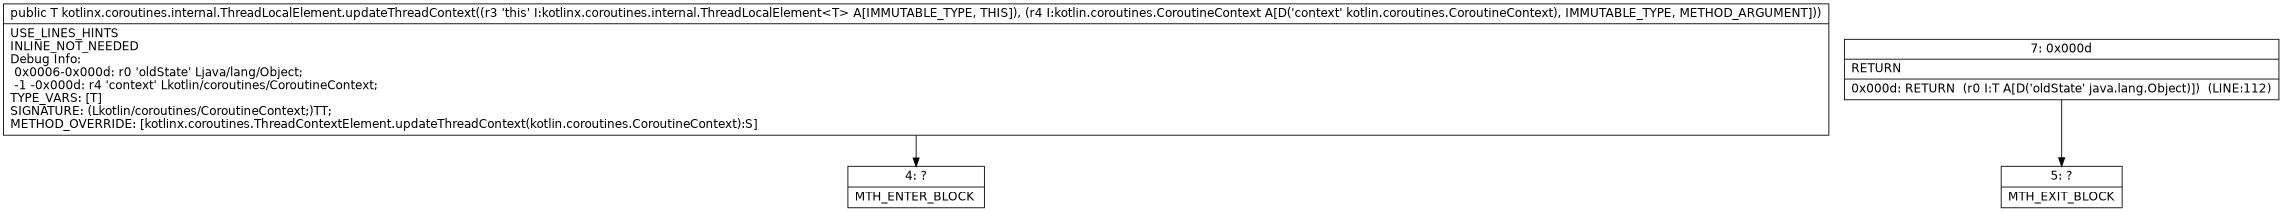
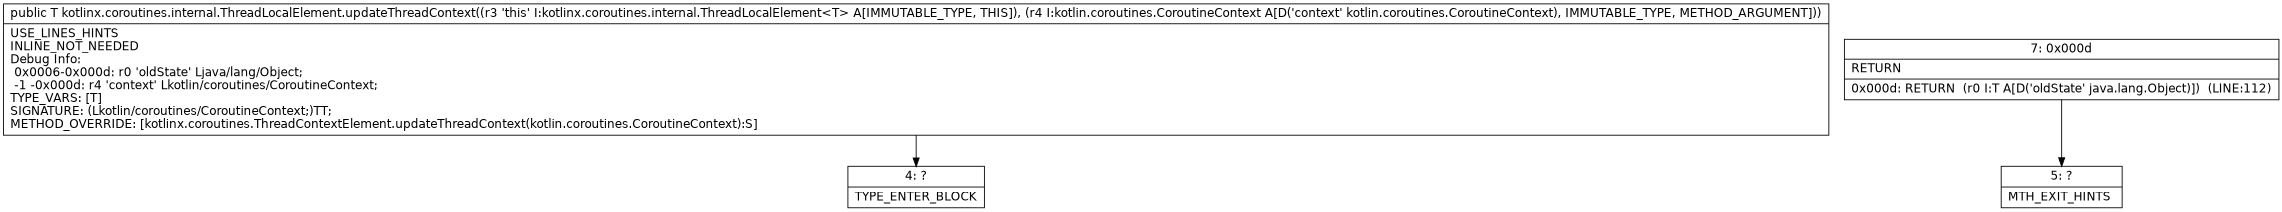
node "4: ?": text "MTH_ENTER_BLOCK" -> "TYPE_ENTER_BLOCK"
node "5: ?": text "MTH_EXIT_BLOCK" -> "MTH_EXIT_HINTS"
